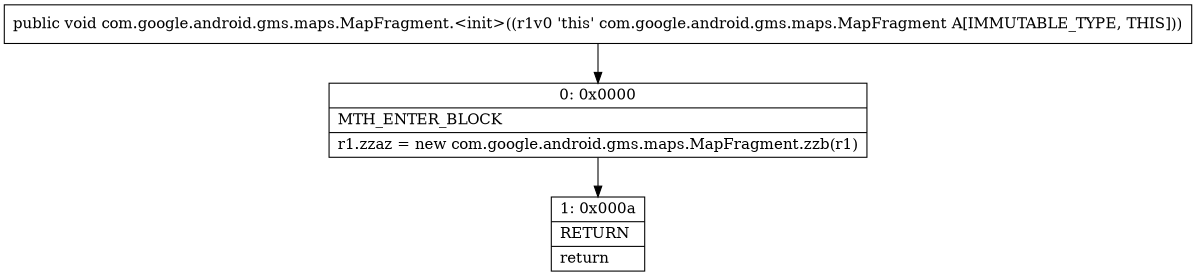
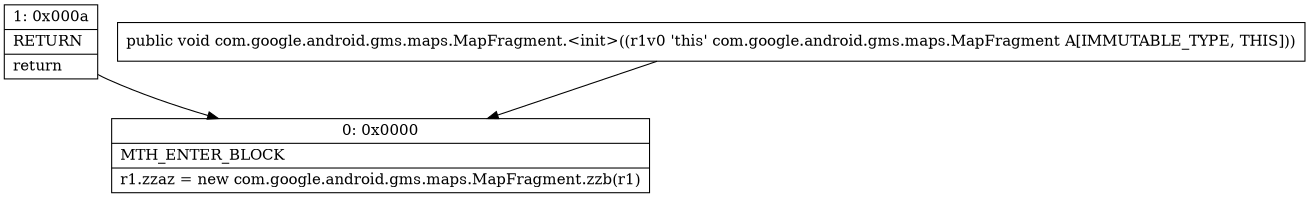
edge "0: 0x0000" -> "1: 0x000a": reversed
